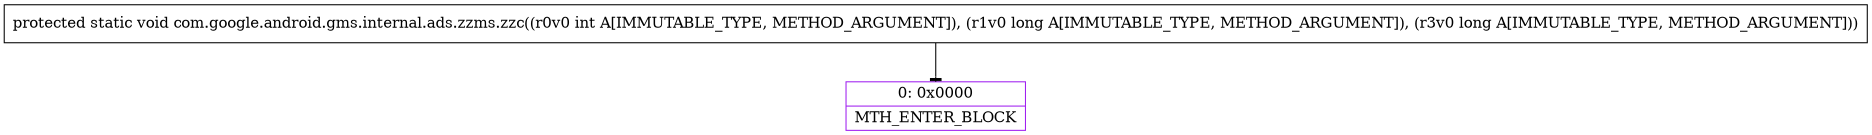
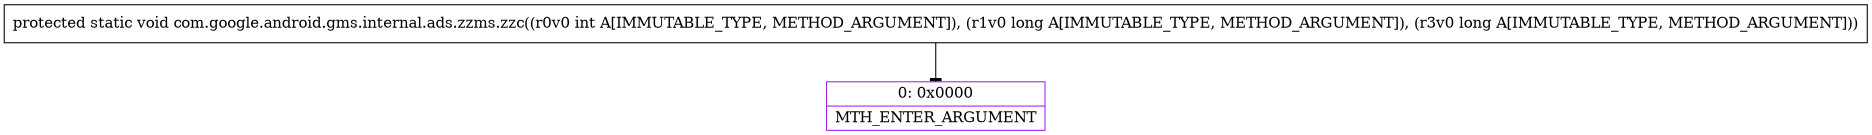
node "0: 0x0000": text "MTH_ENTER_BLOCK" -> "MTH_ENTER_ARGUMENT"
